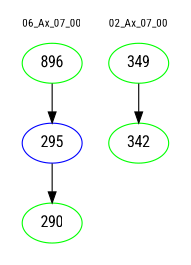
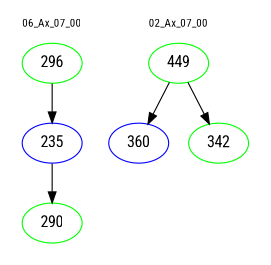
node "896": label "896" -> "296"
node "349": label "349" -> "449"
node "295": label "295" -> "235"
node "360": added
